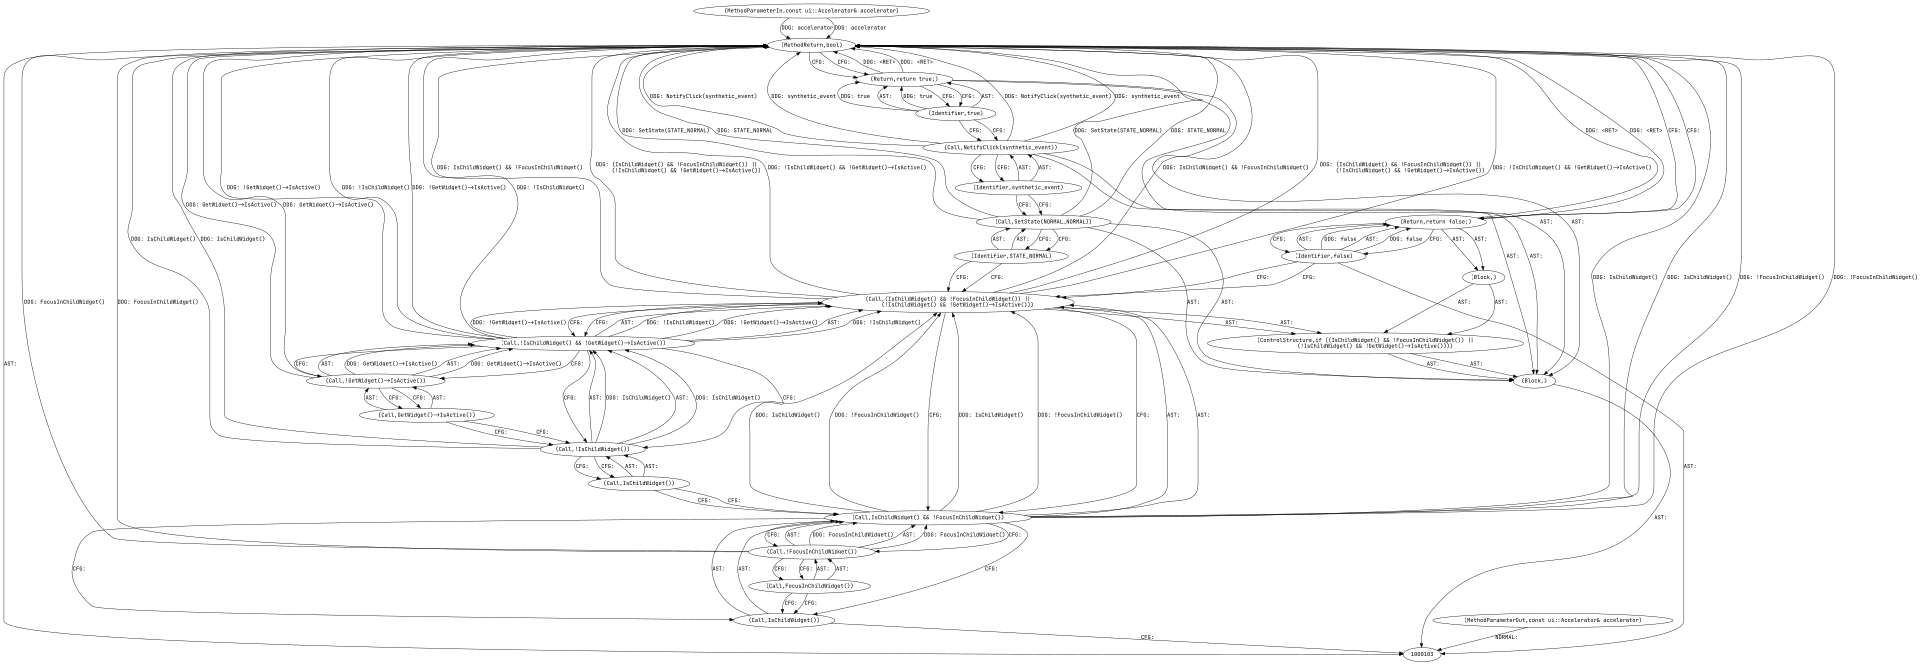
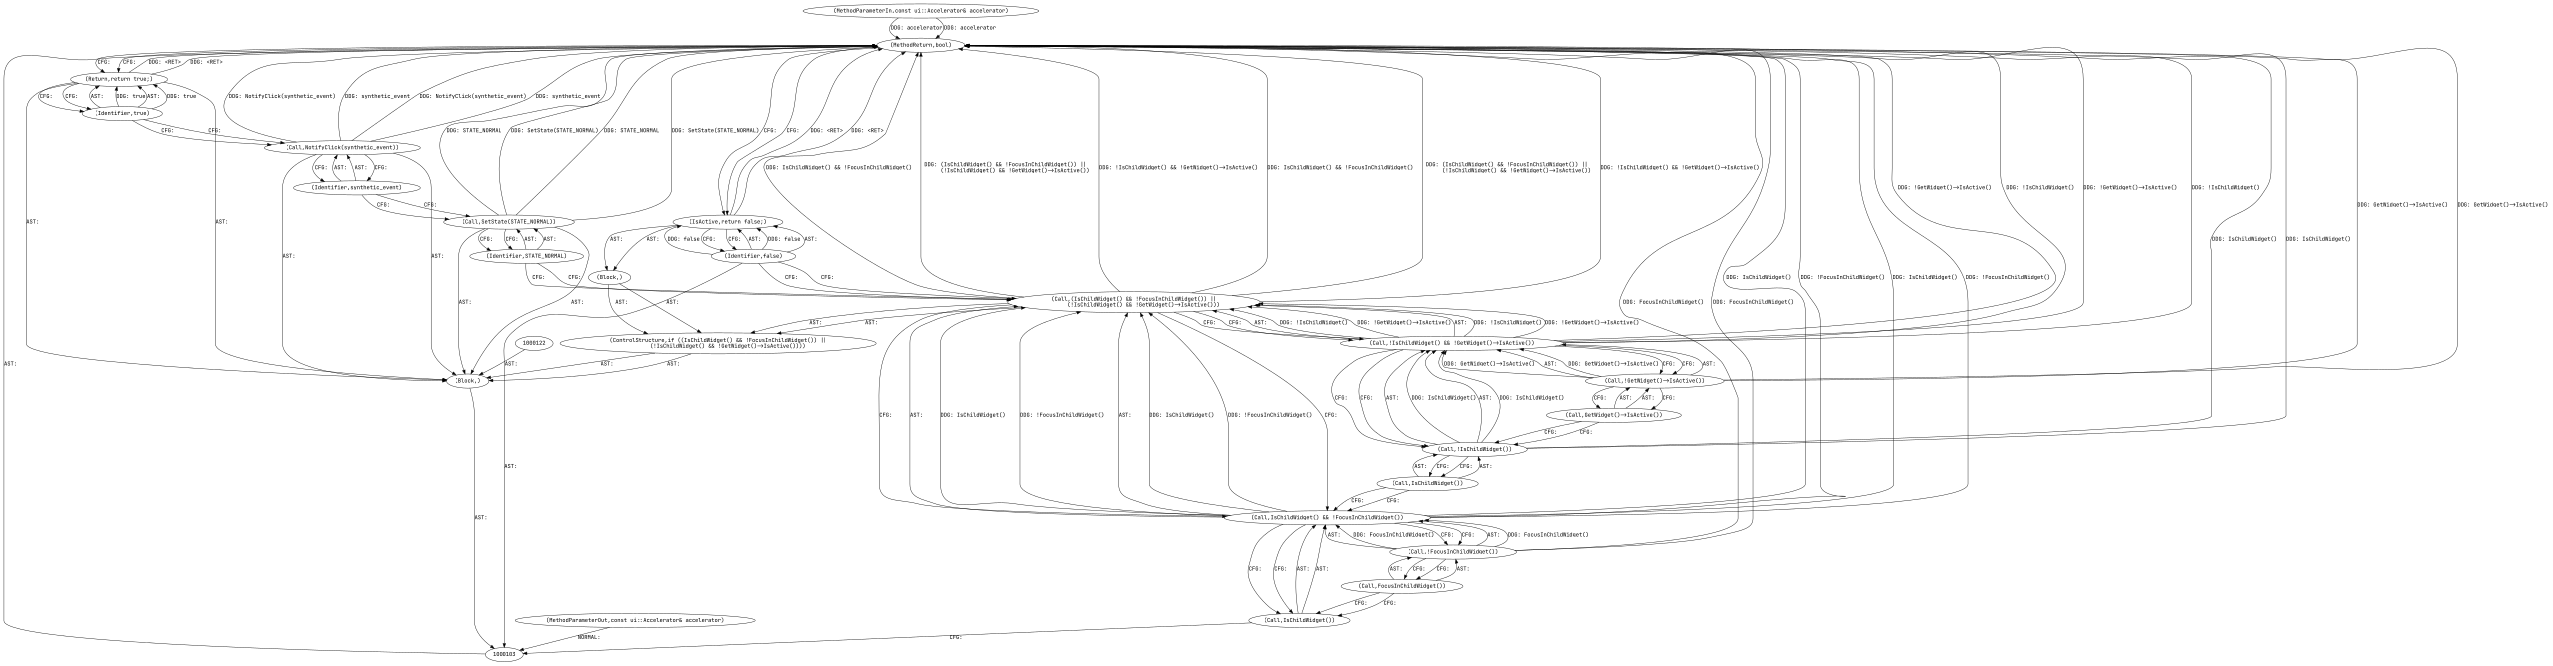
node "(Call,SetState(NORMAL_NORMAL))": label "(Call,SetState(NORMAL_NORMAL))" -> "(Call,SetState(STATE_NORMAL))"
node "(Return,return false;)": label "(Return,return false;)" -> "(IsActive,return false;)"
node "1000122": added
edge "(MethodReturn,bool)" -> "1000103": reversed
